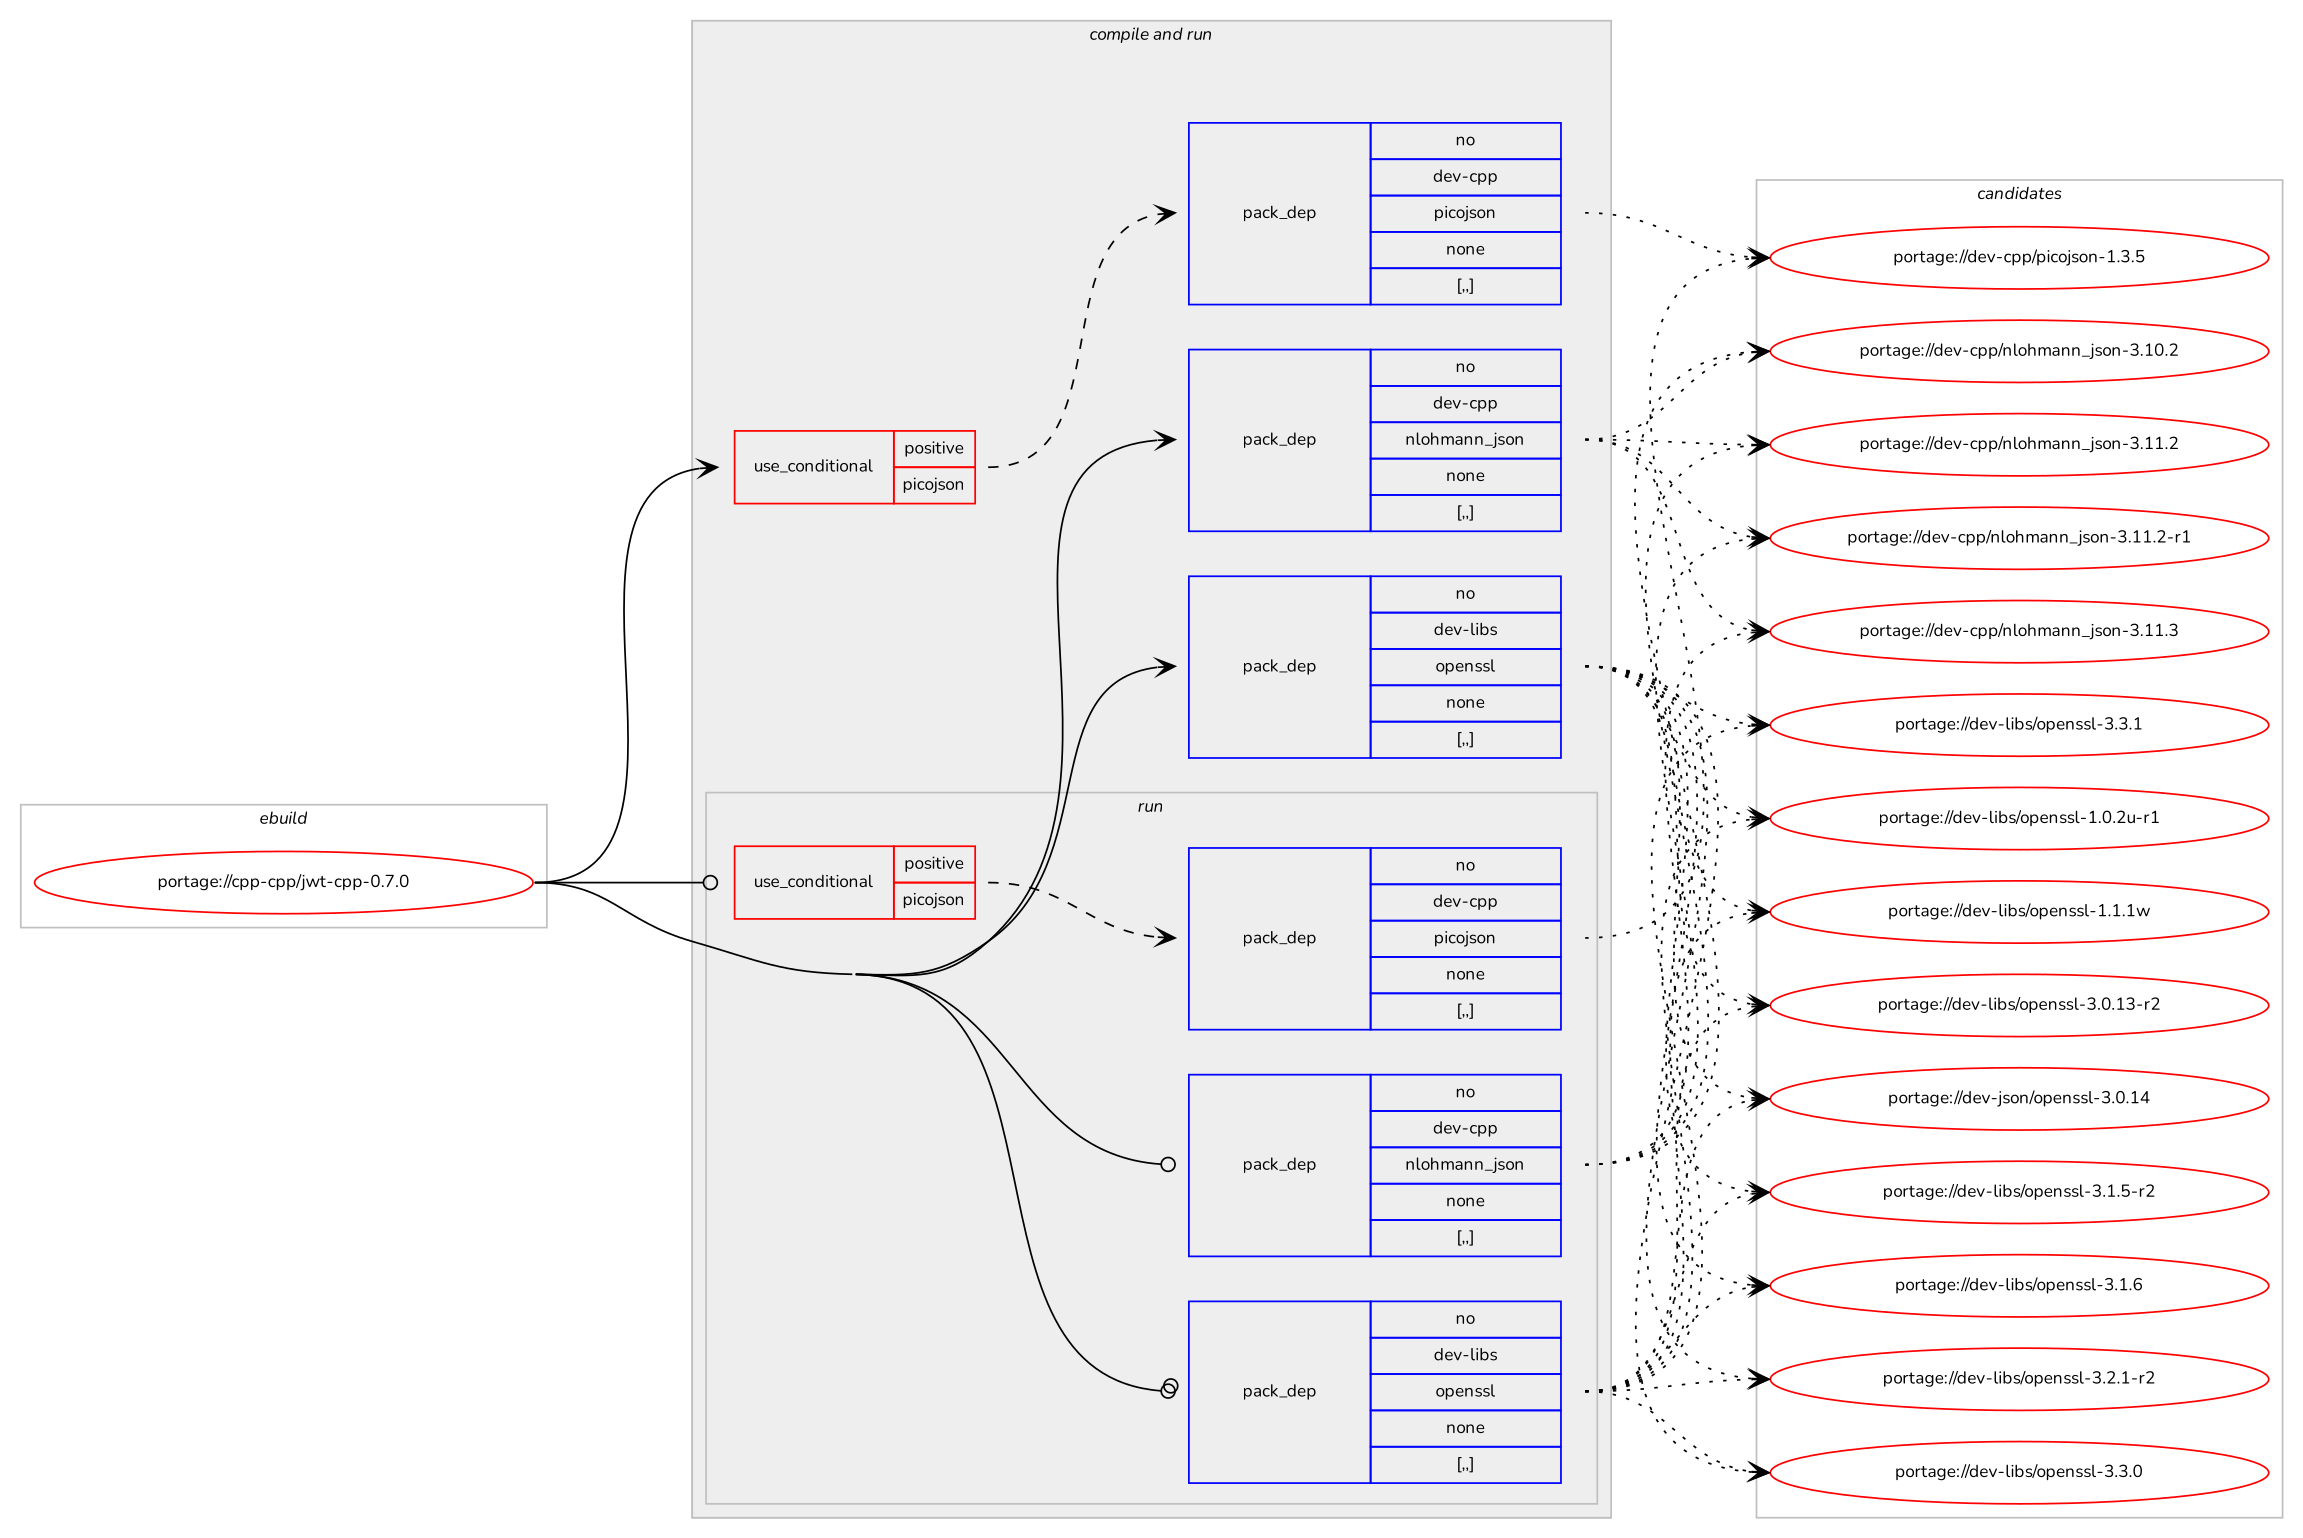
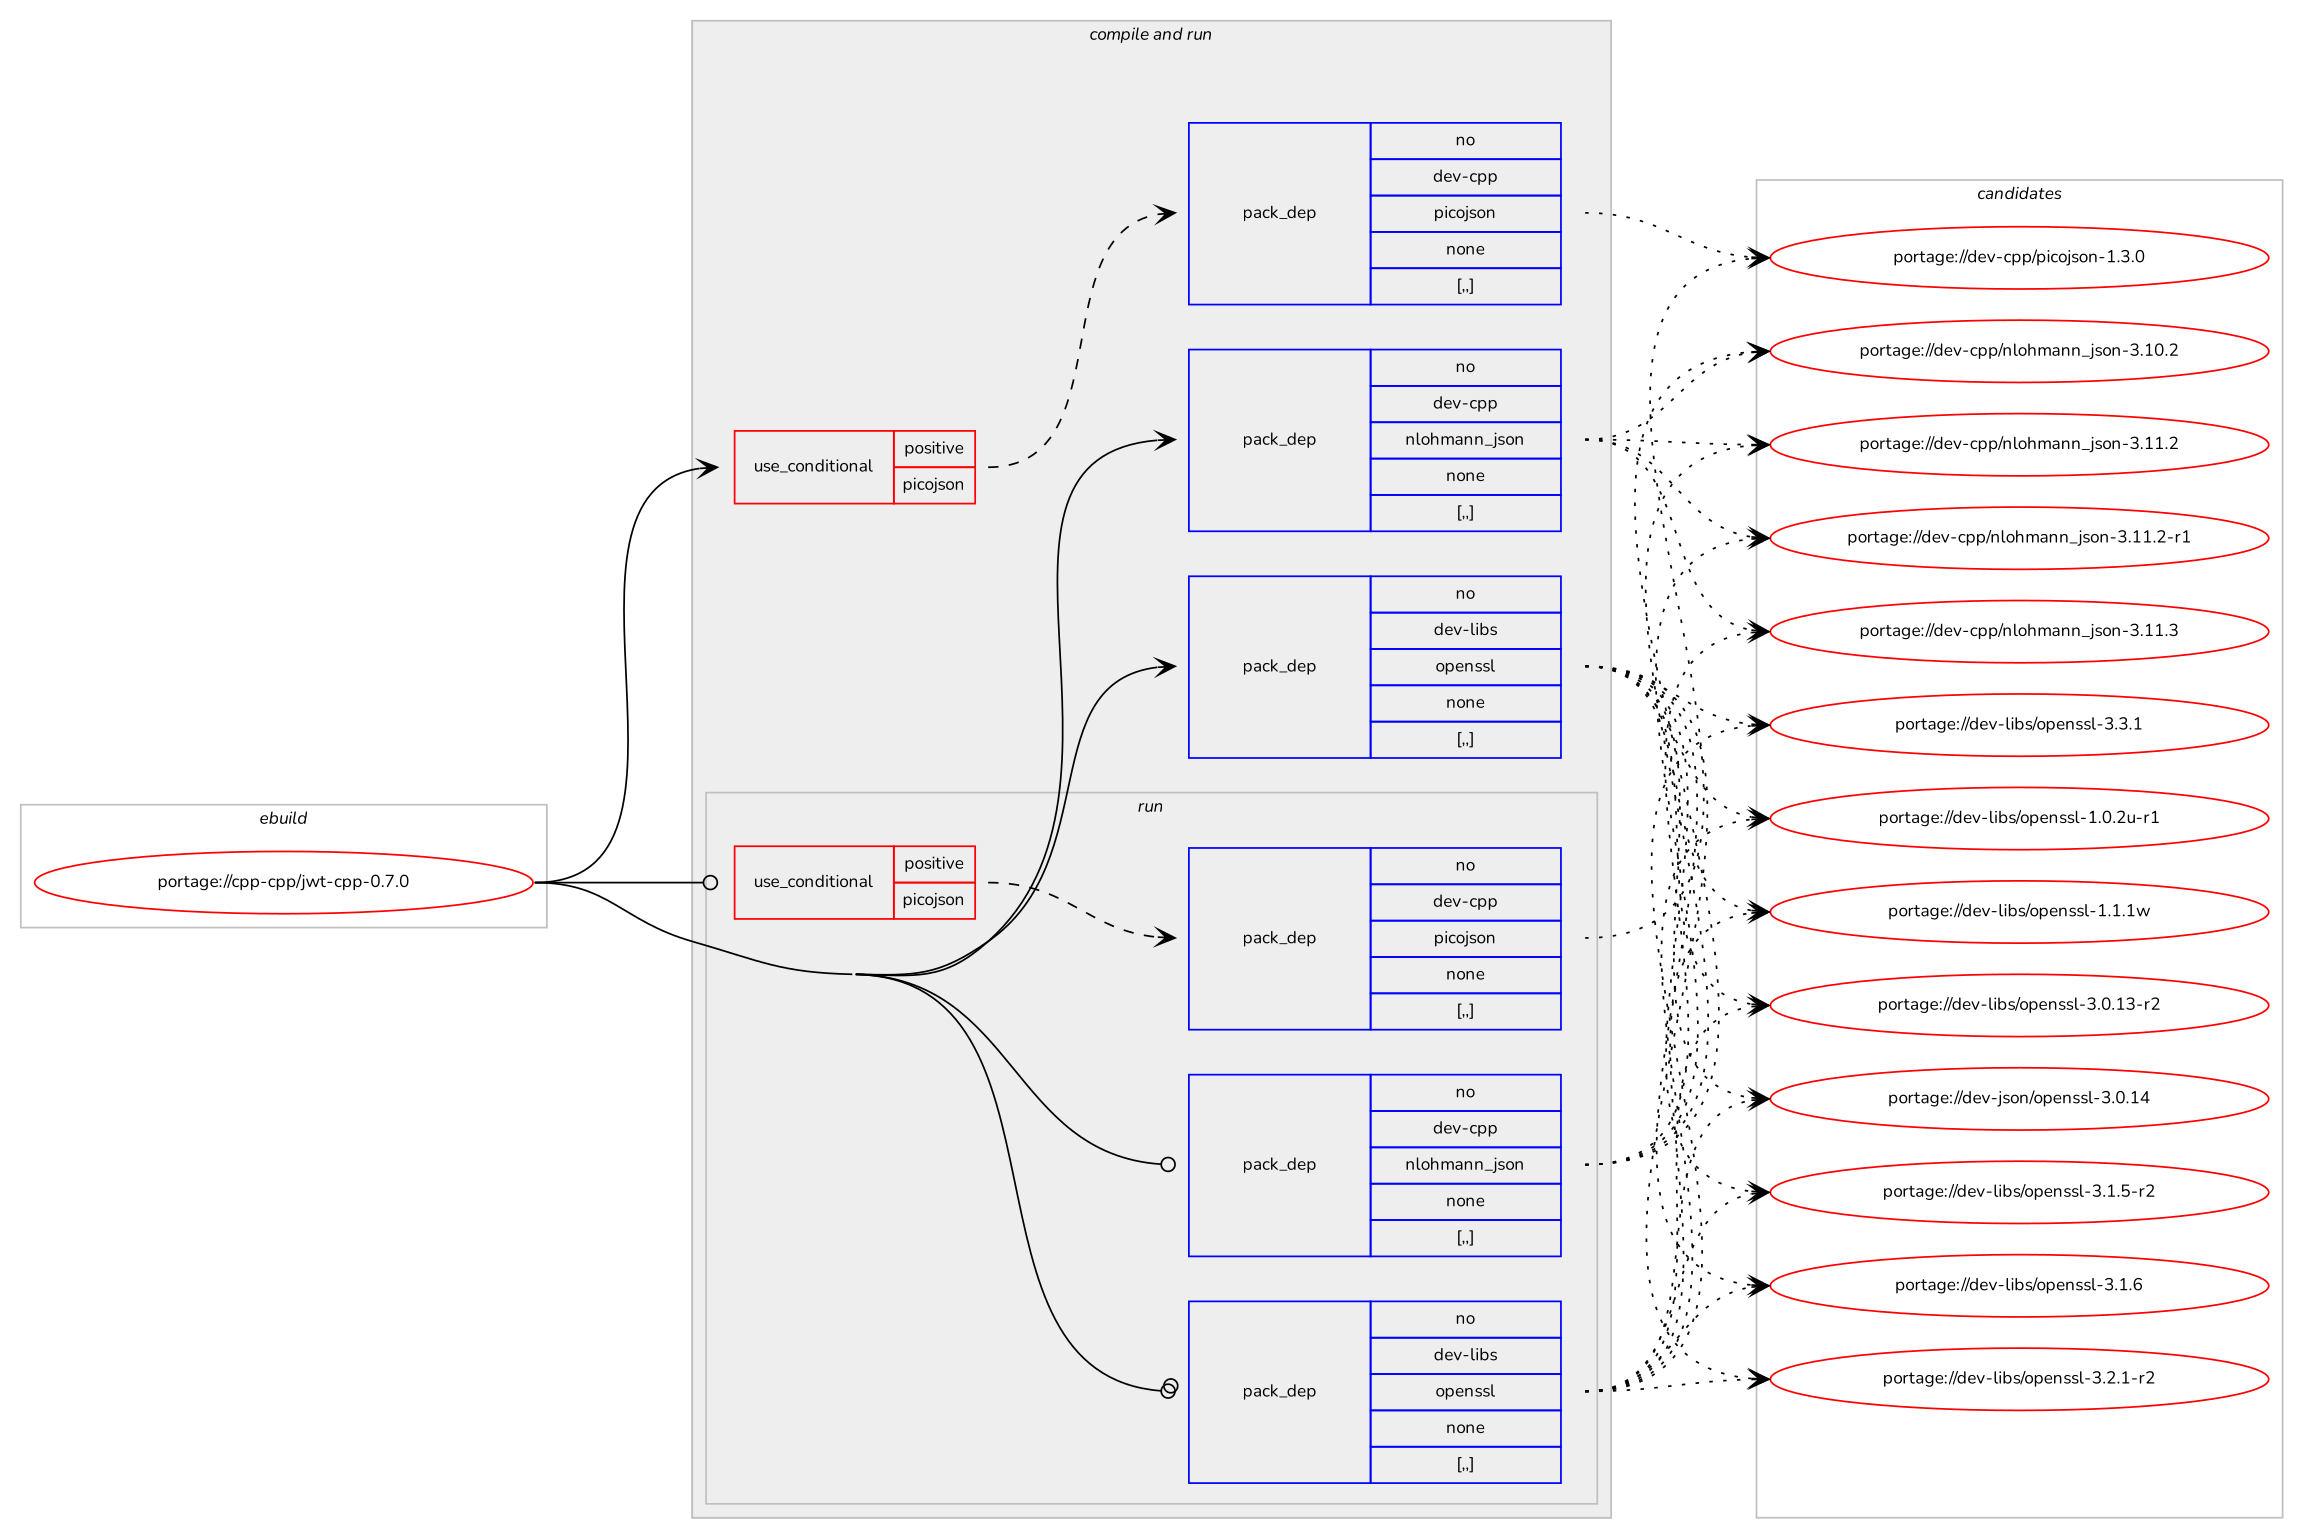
node "portage://dev-cpp/picojson-1.3.5": label "portage://dev-cpp/picojson-1.3.5" -> "portage://dev-cpp/picojson-1.3.0"
node "portage://dev-libs/openssl-3.3.0": removed
